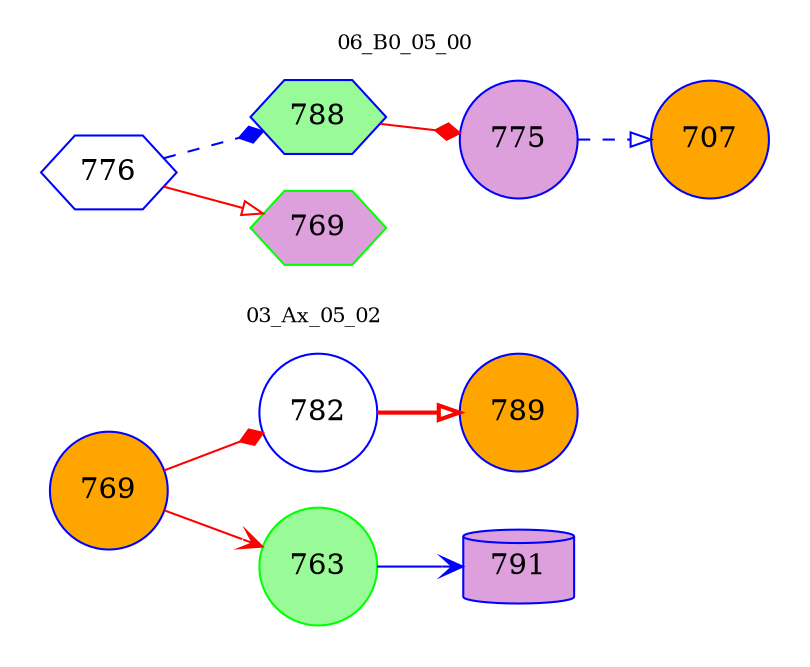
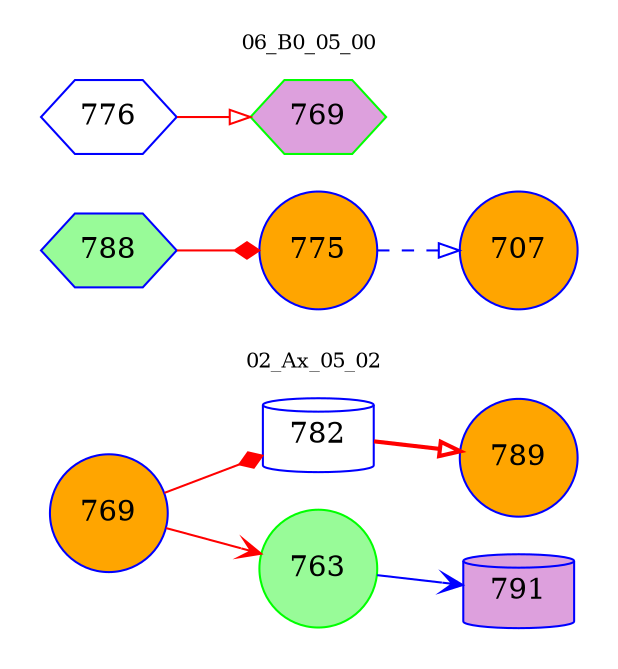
node "775": fillcolor plum -> orange
edge "776" -> "788": removed
cluster "03_Ax_05_02": label "03_Ax_05_02" -> "02_Ax_05_02"
node "782": shape circle -> cylinder
